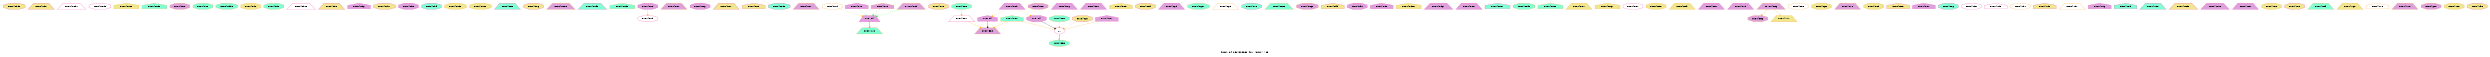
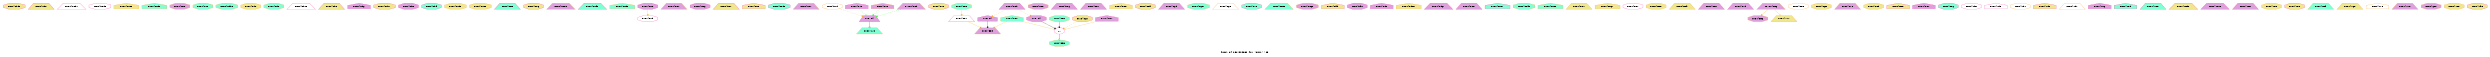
edge "PHIL*283" -> "or": color orange -> black
